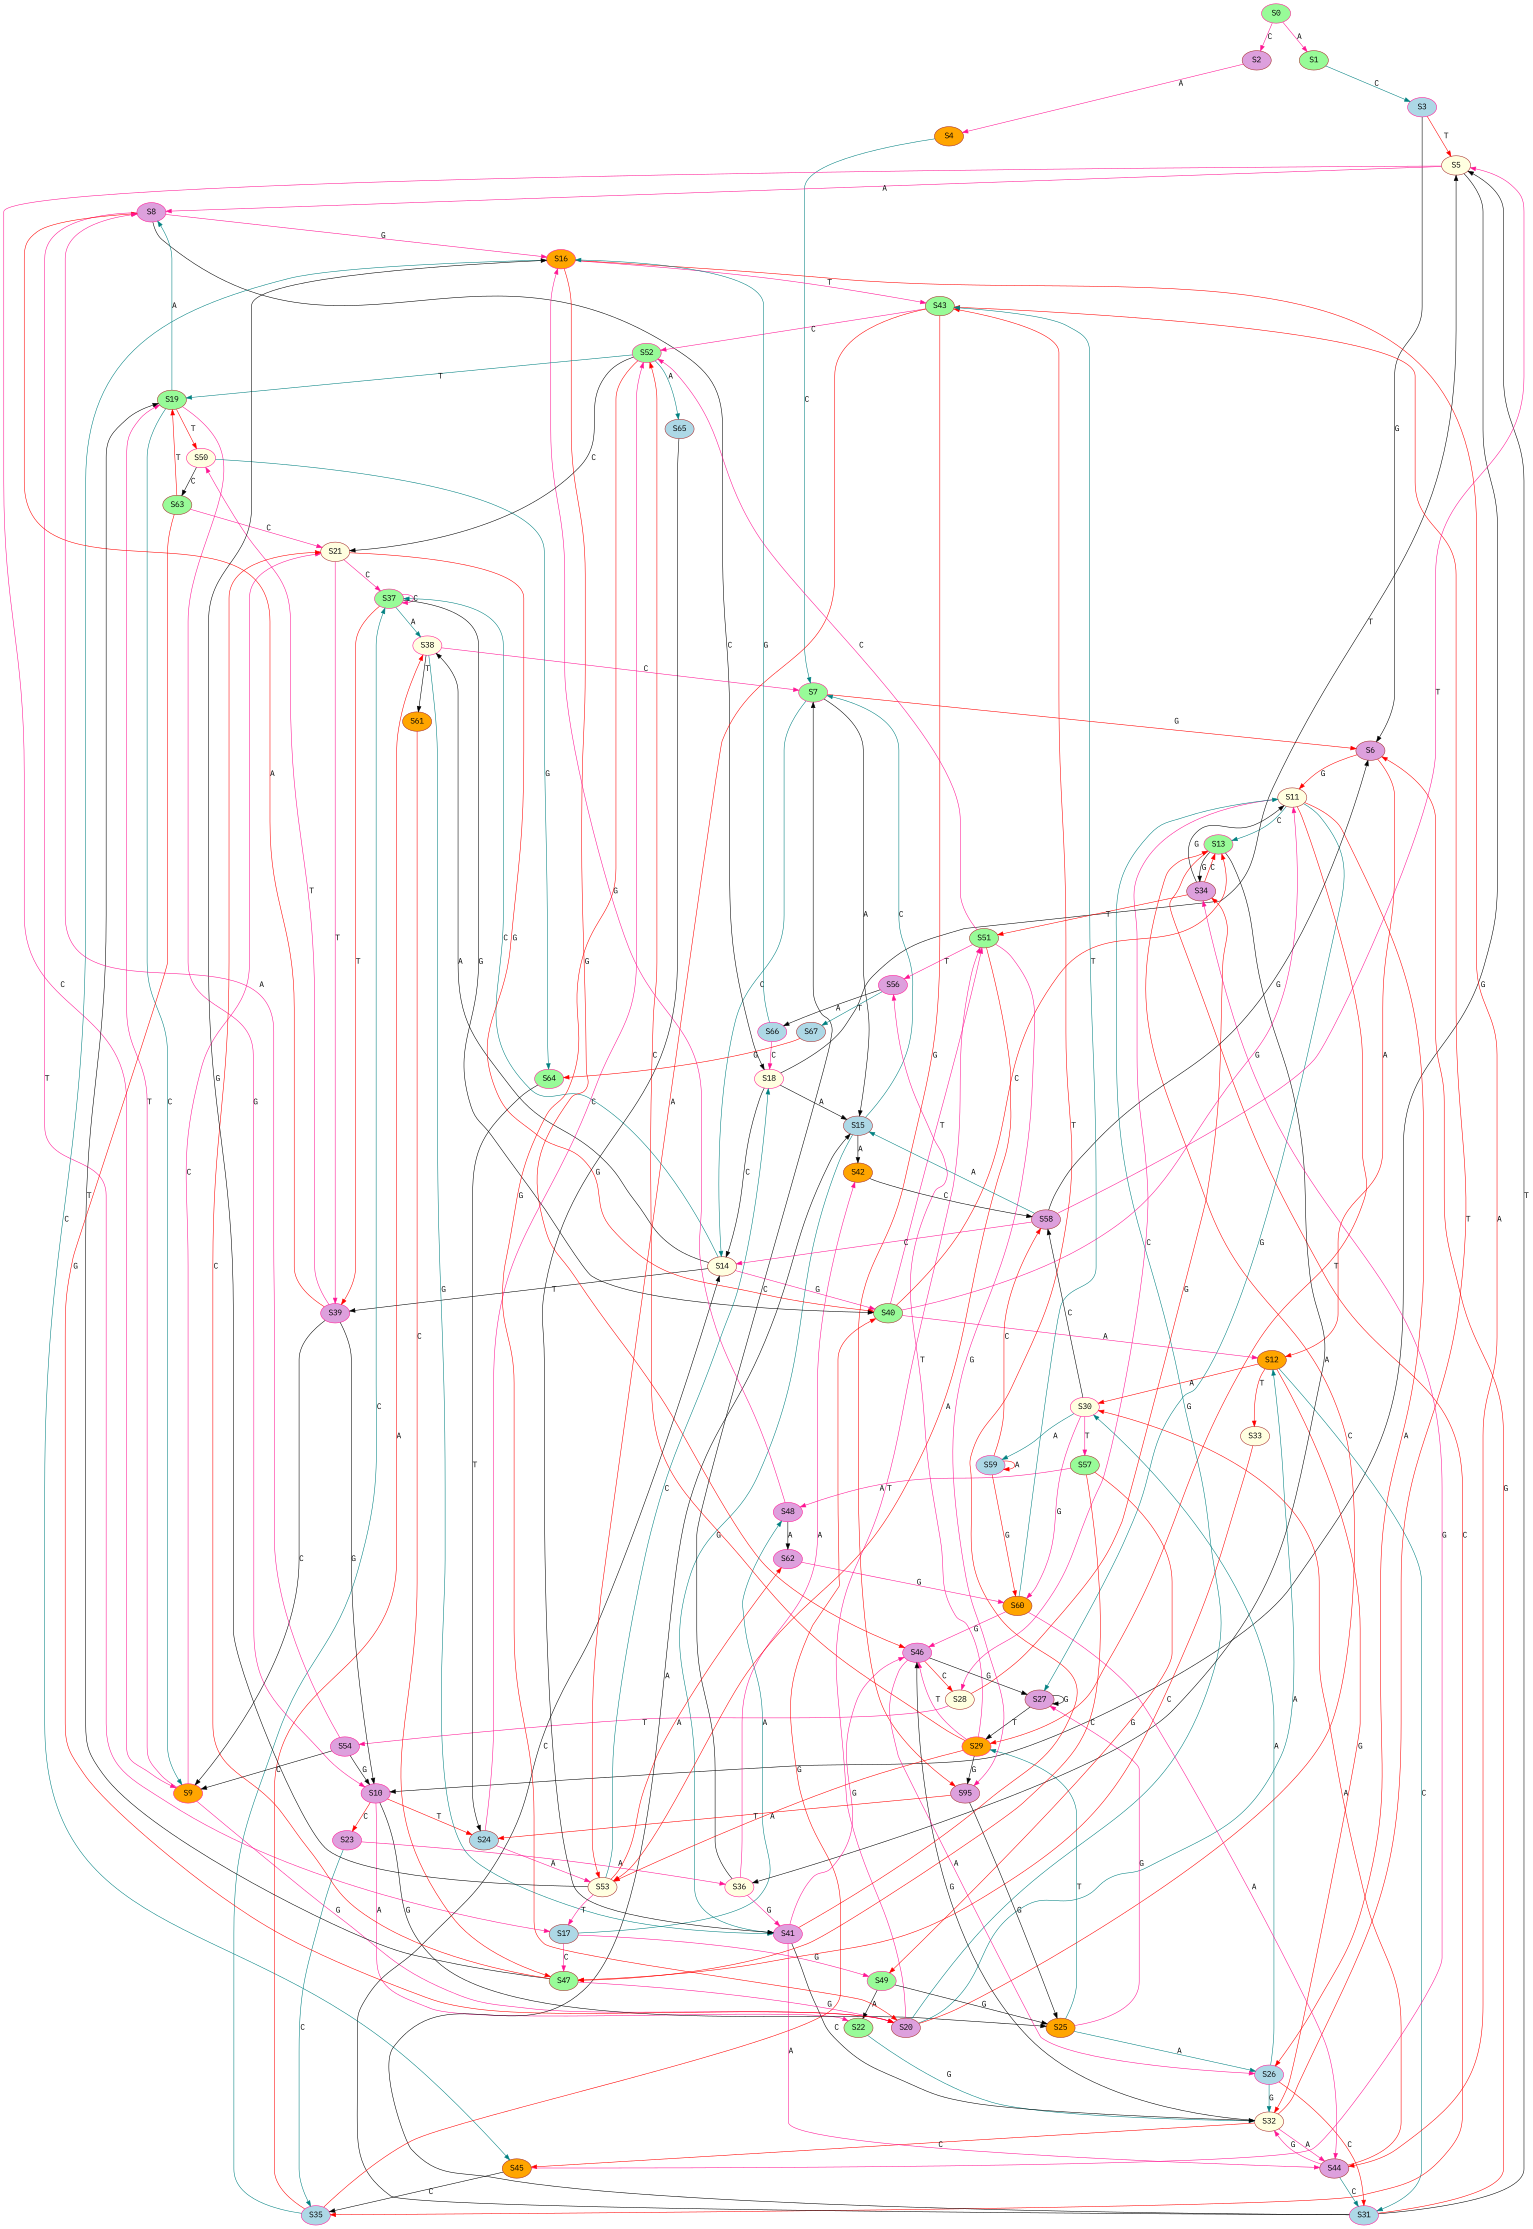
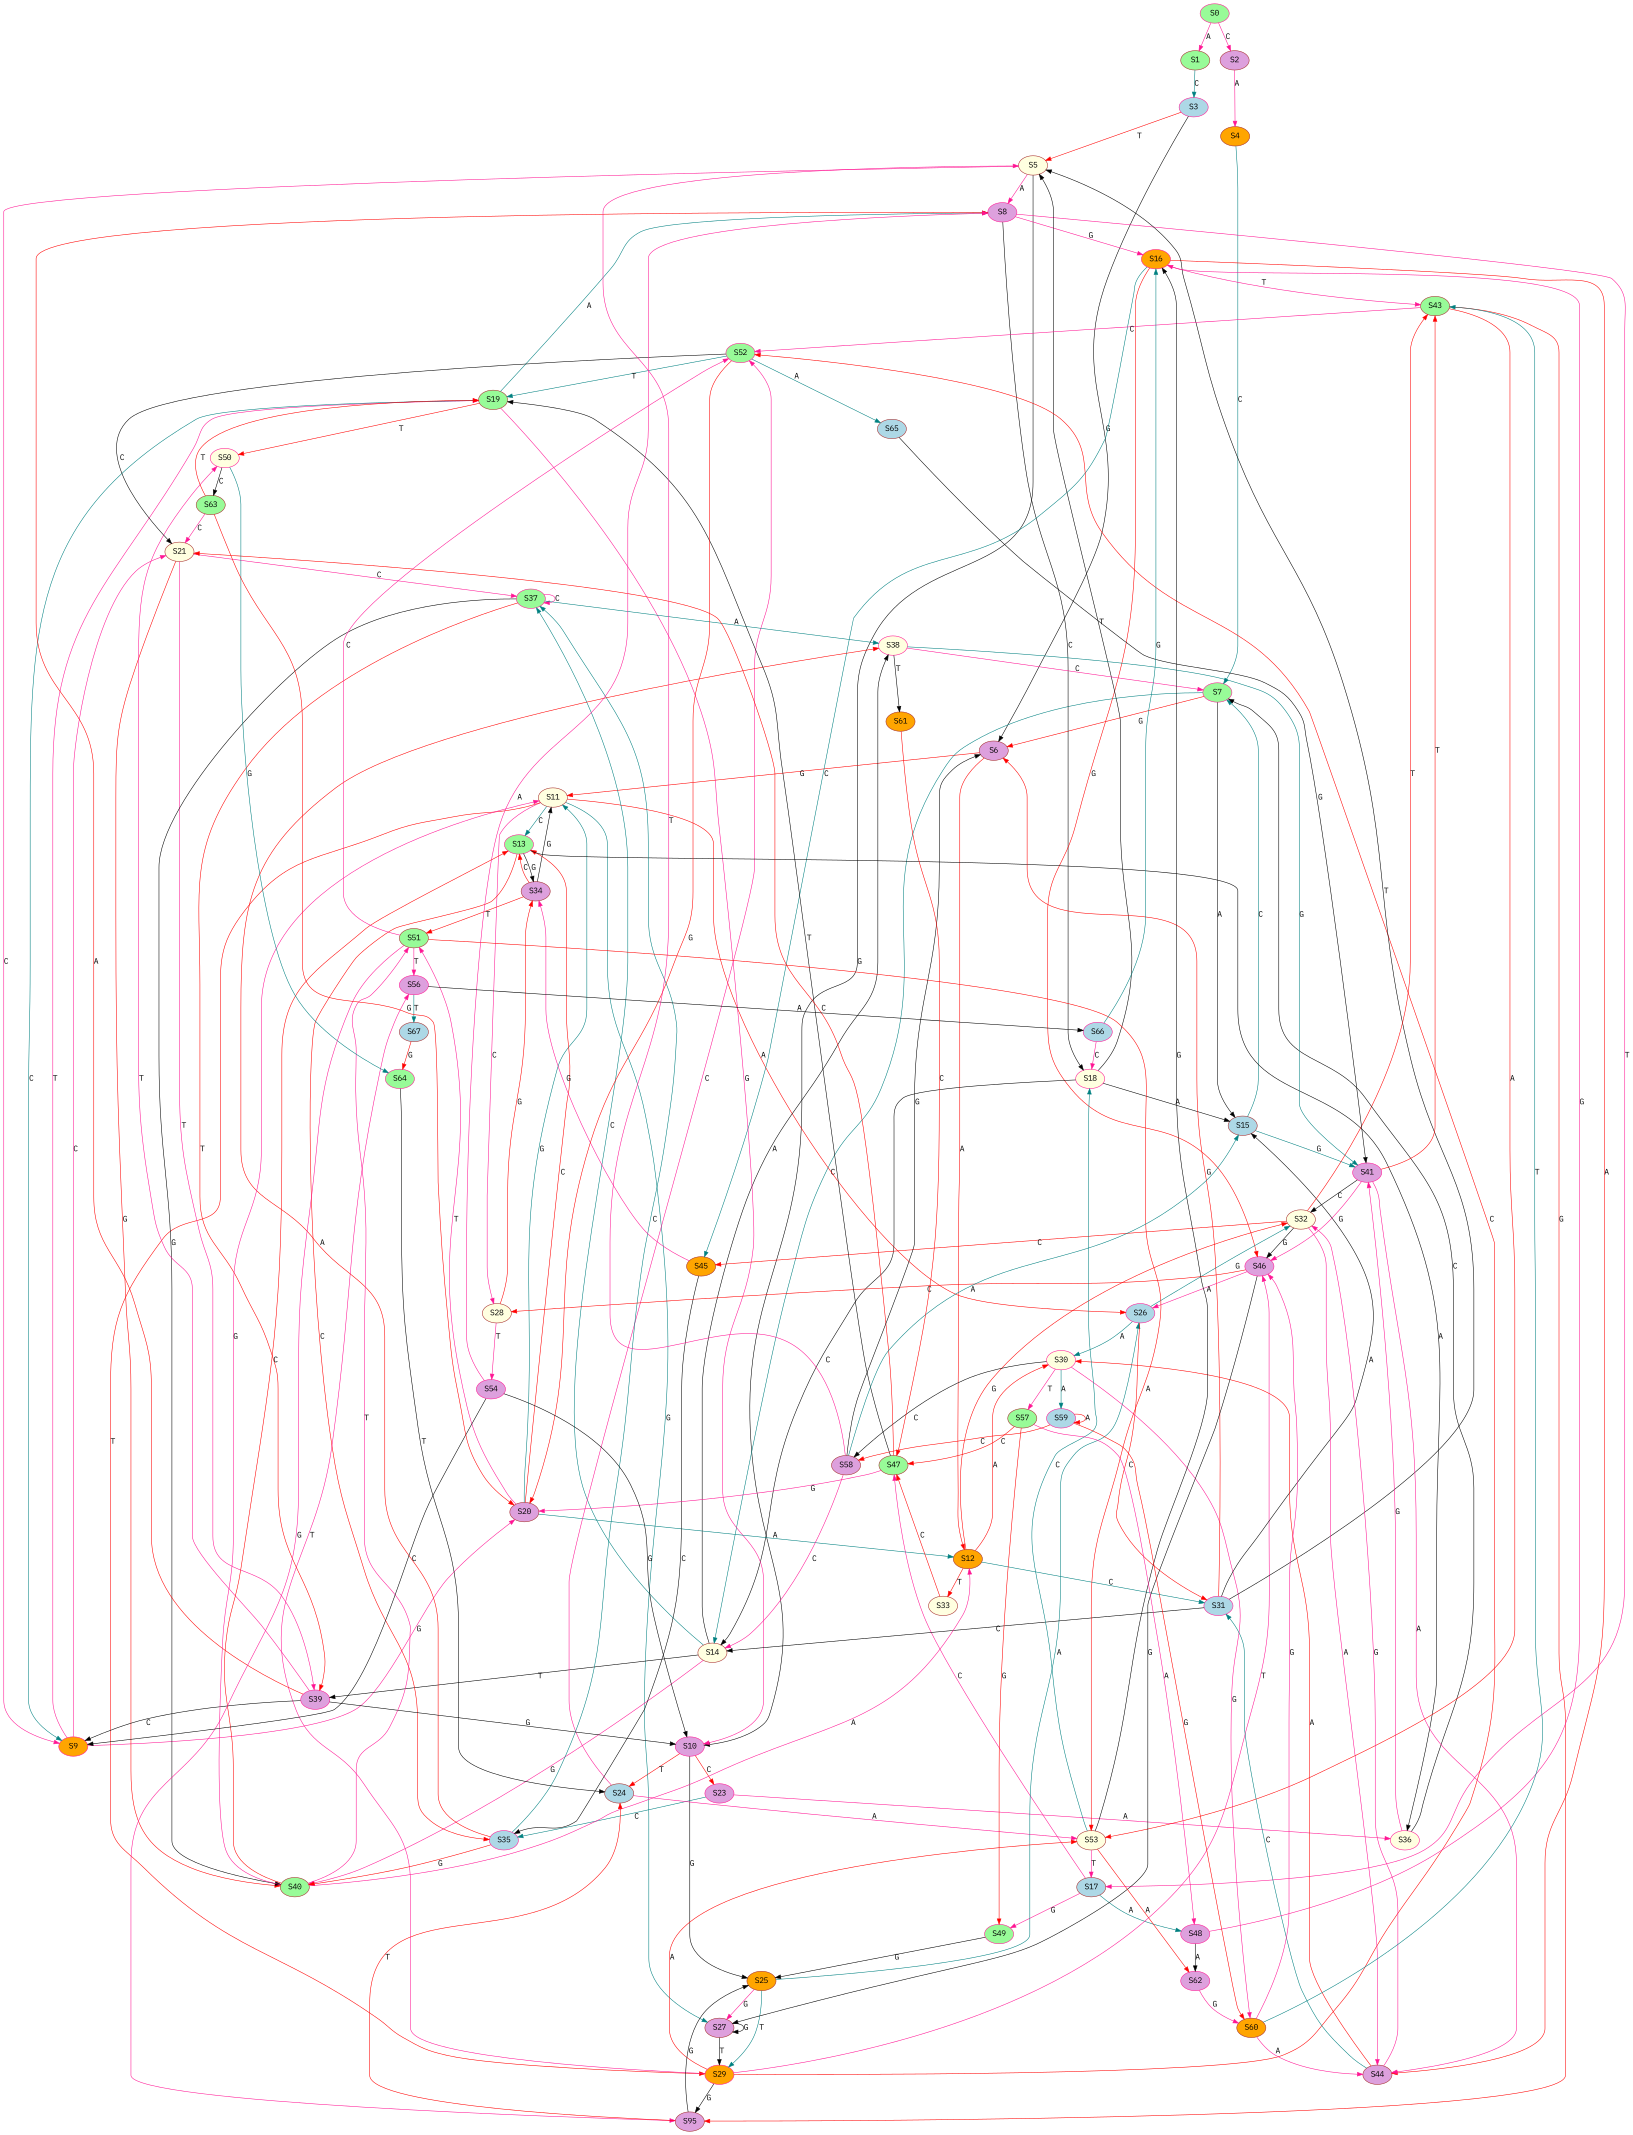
node "S42": removed
node "S22": removed
